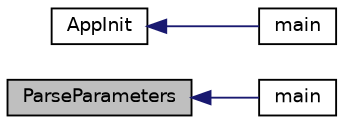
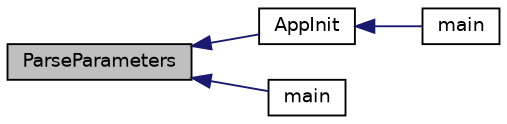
edge "AppInit" -> "ParseParameters": added
